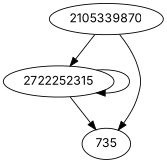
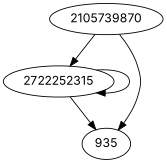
node "2105339870": label "2105339870" -> "2105739870"
node "735": label "735" -> "935"
